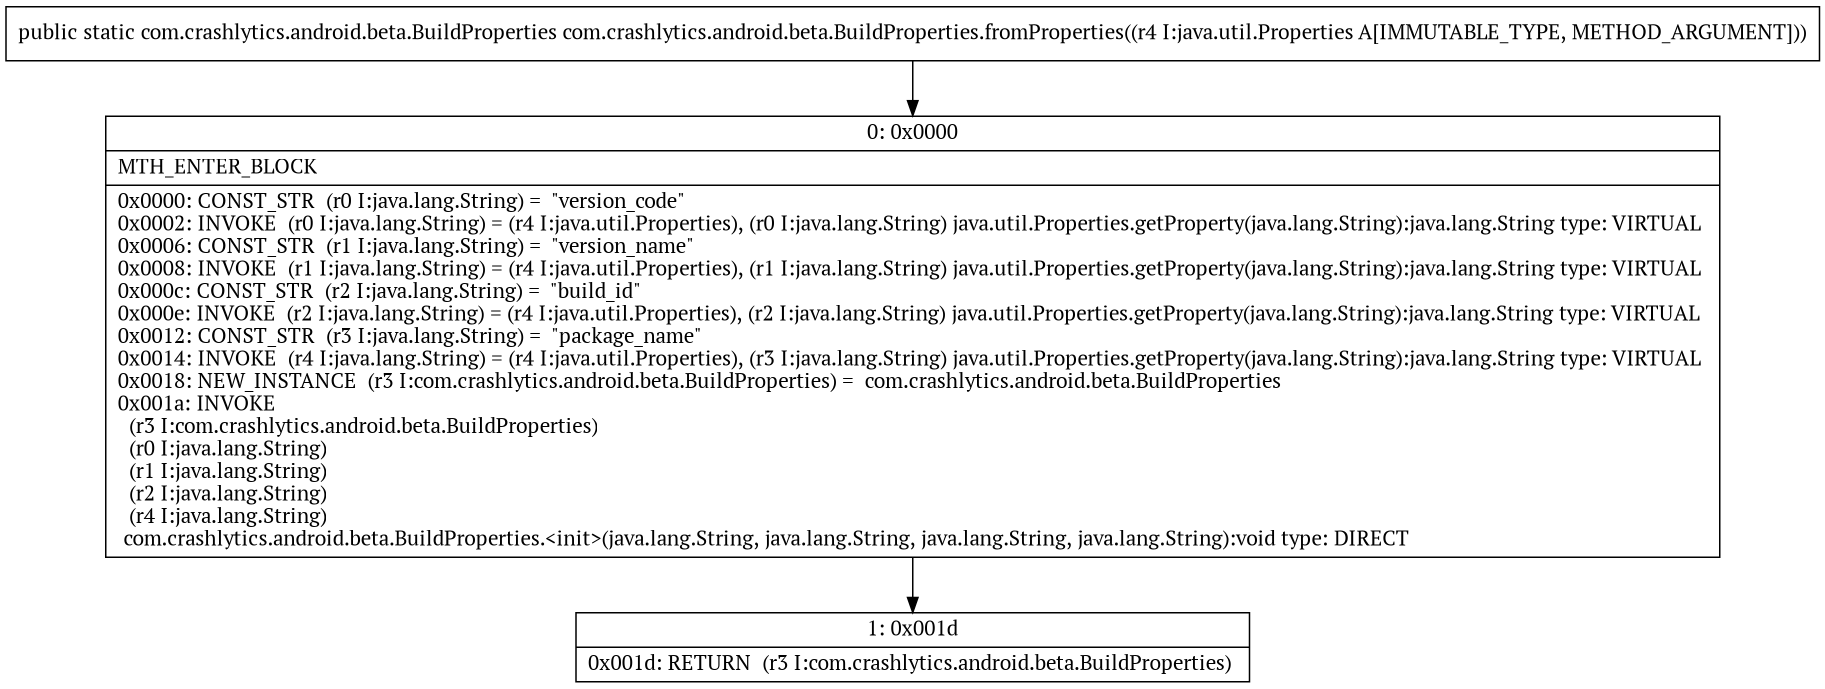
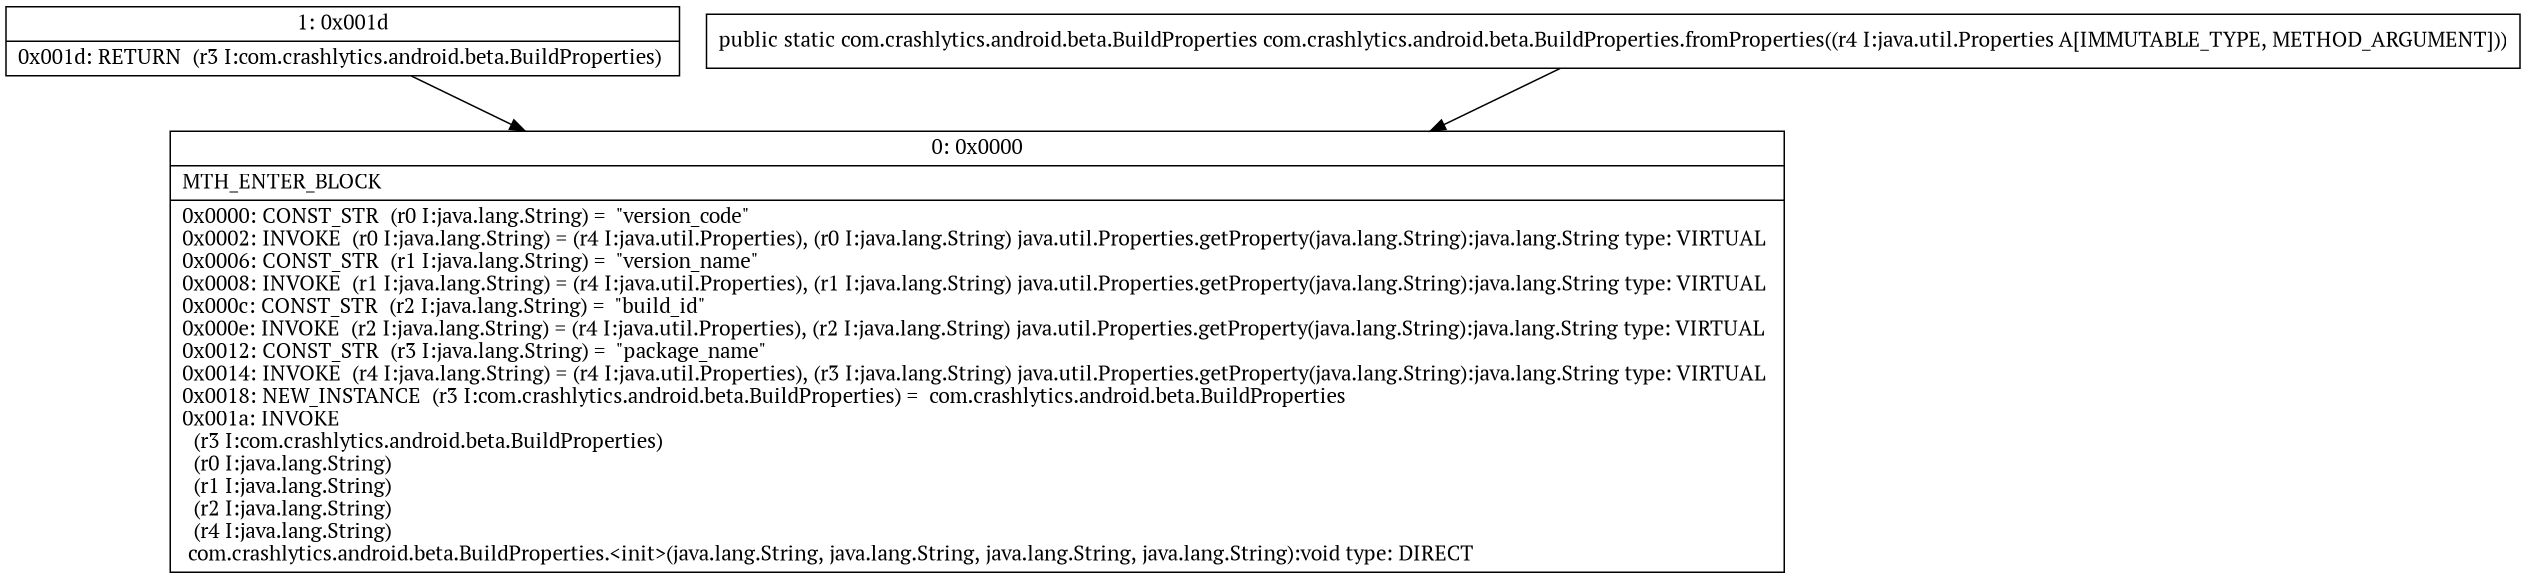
edge "0: 0x0000" -> "1: 0x001d": reversed
